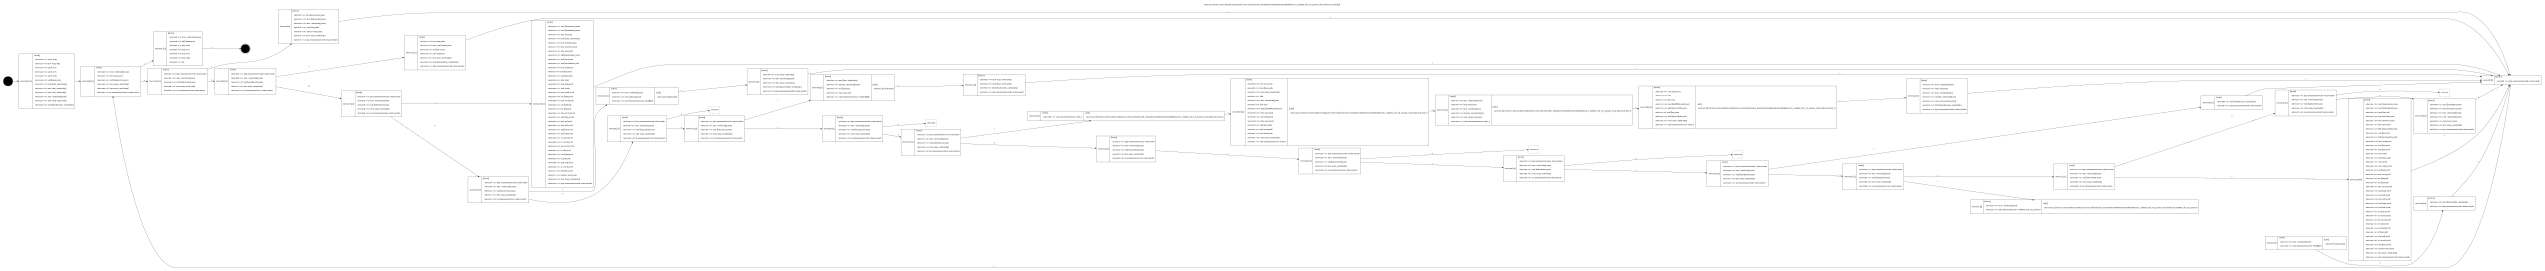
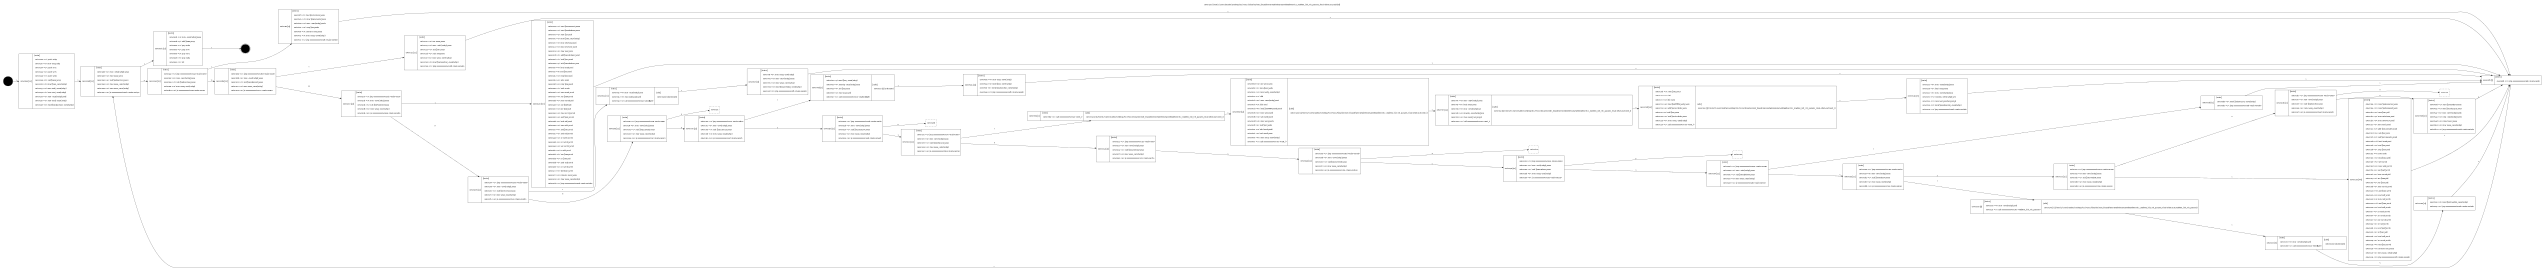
edge "0x40156e [9]" -> "0x401577 [9]": added, label "1"
